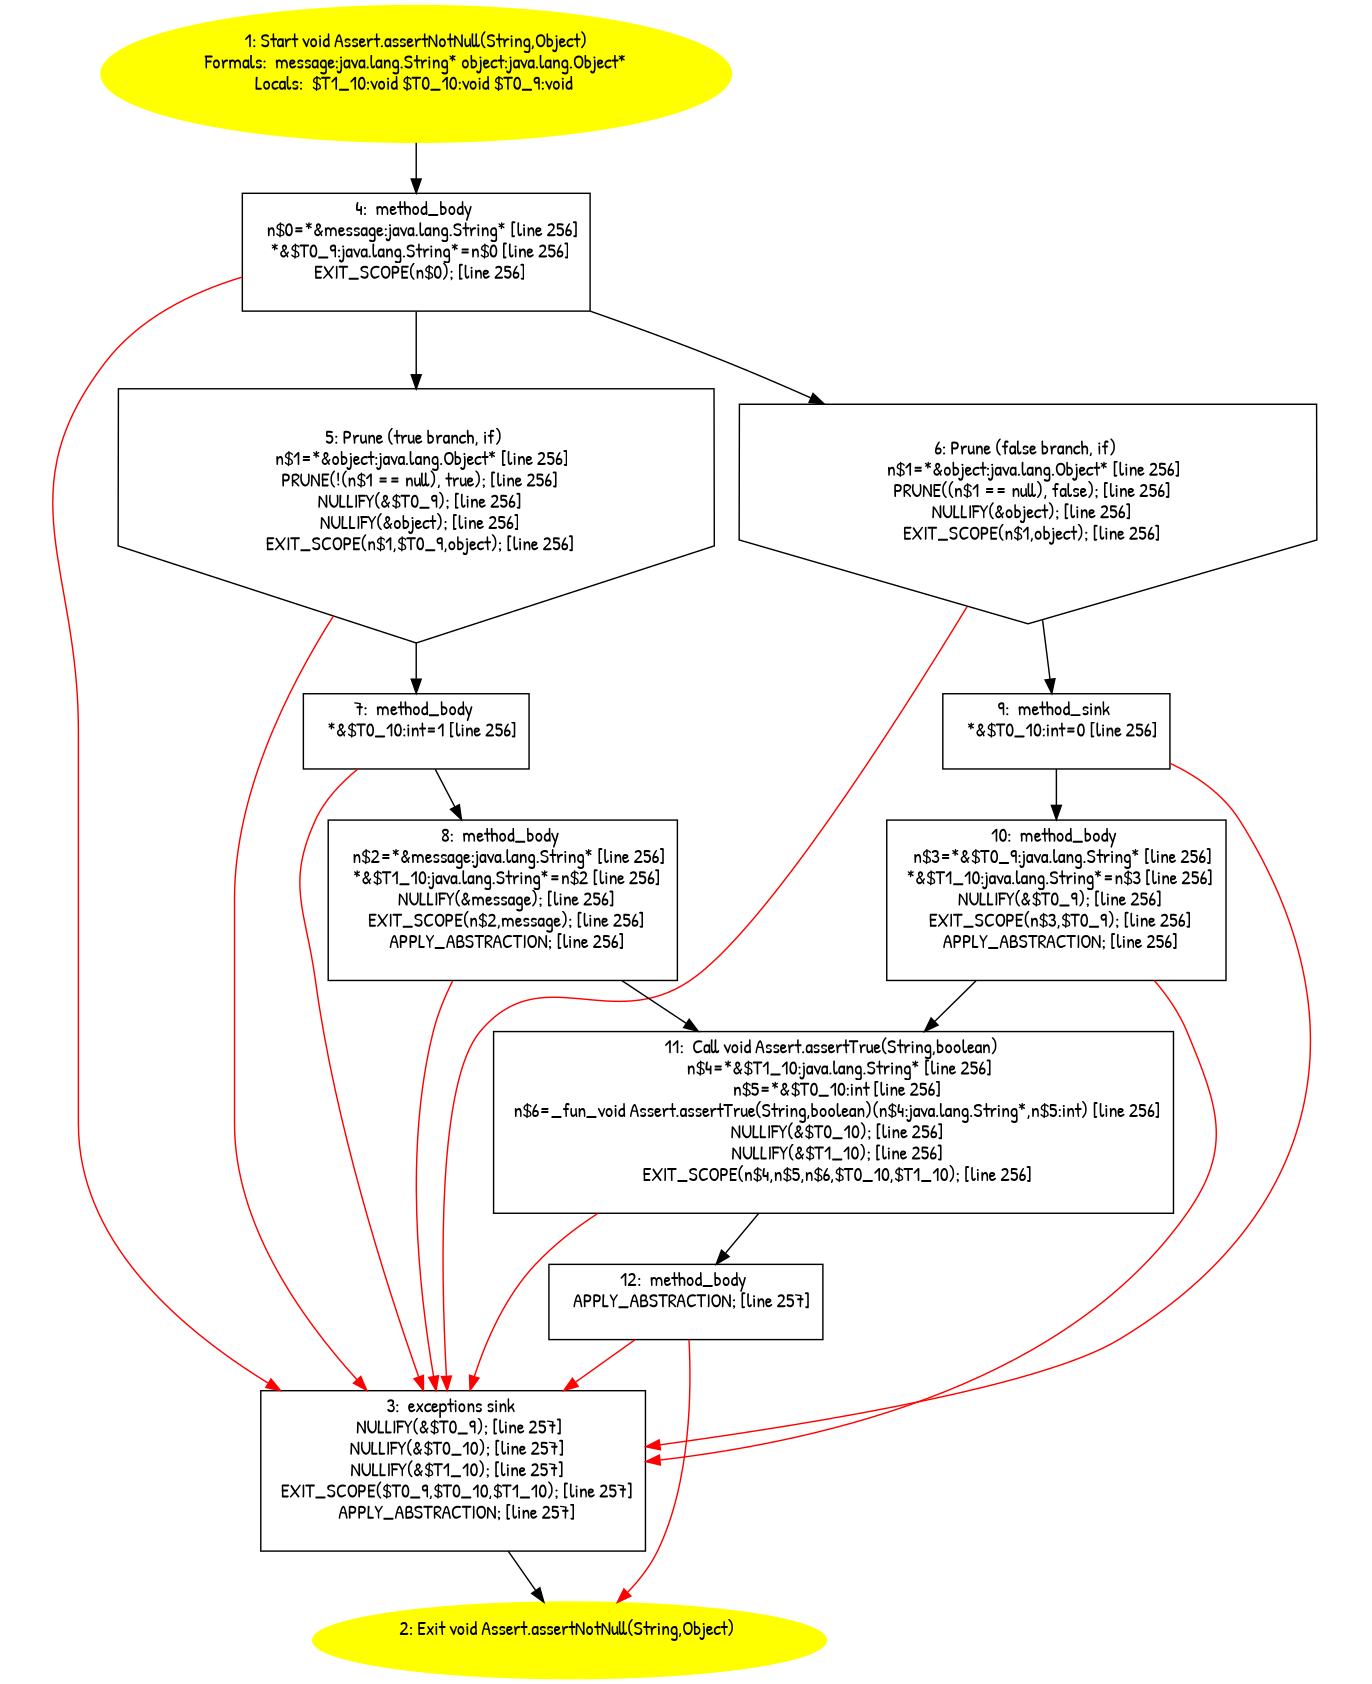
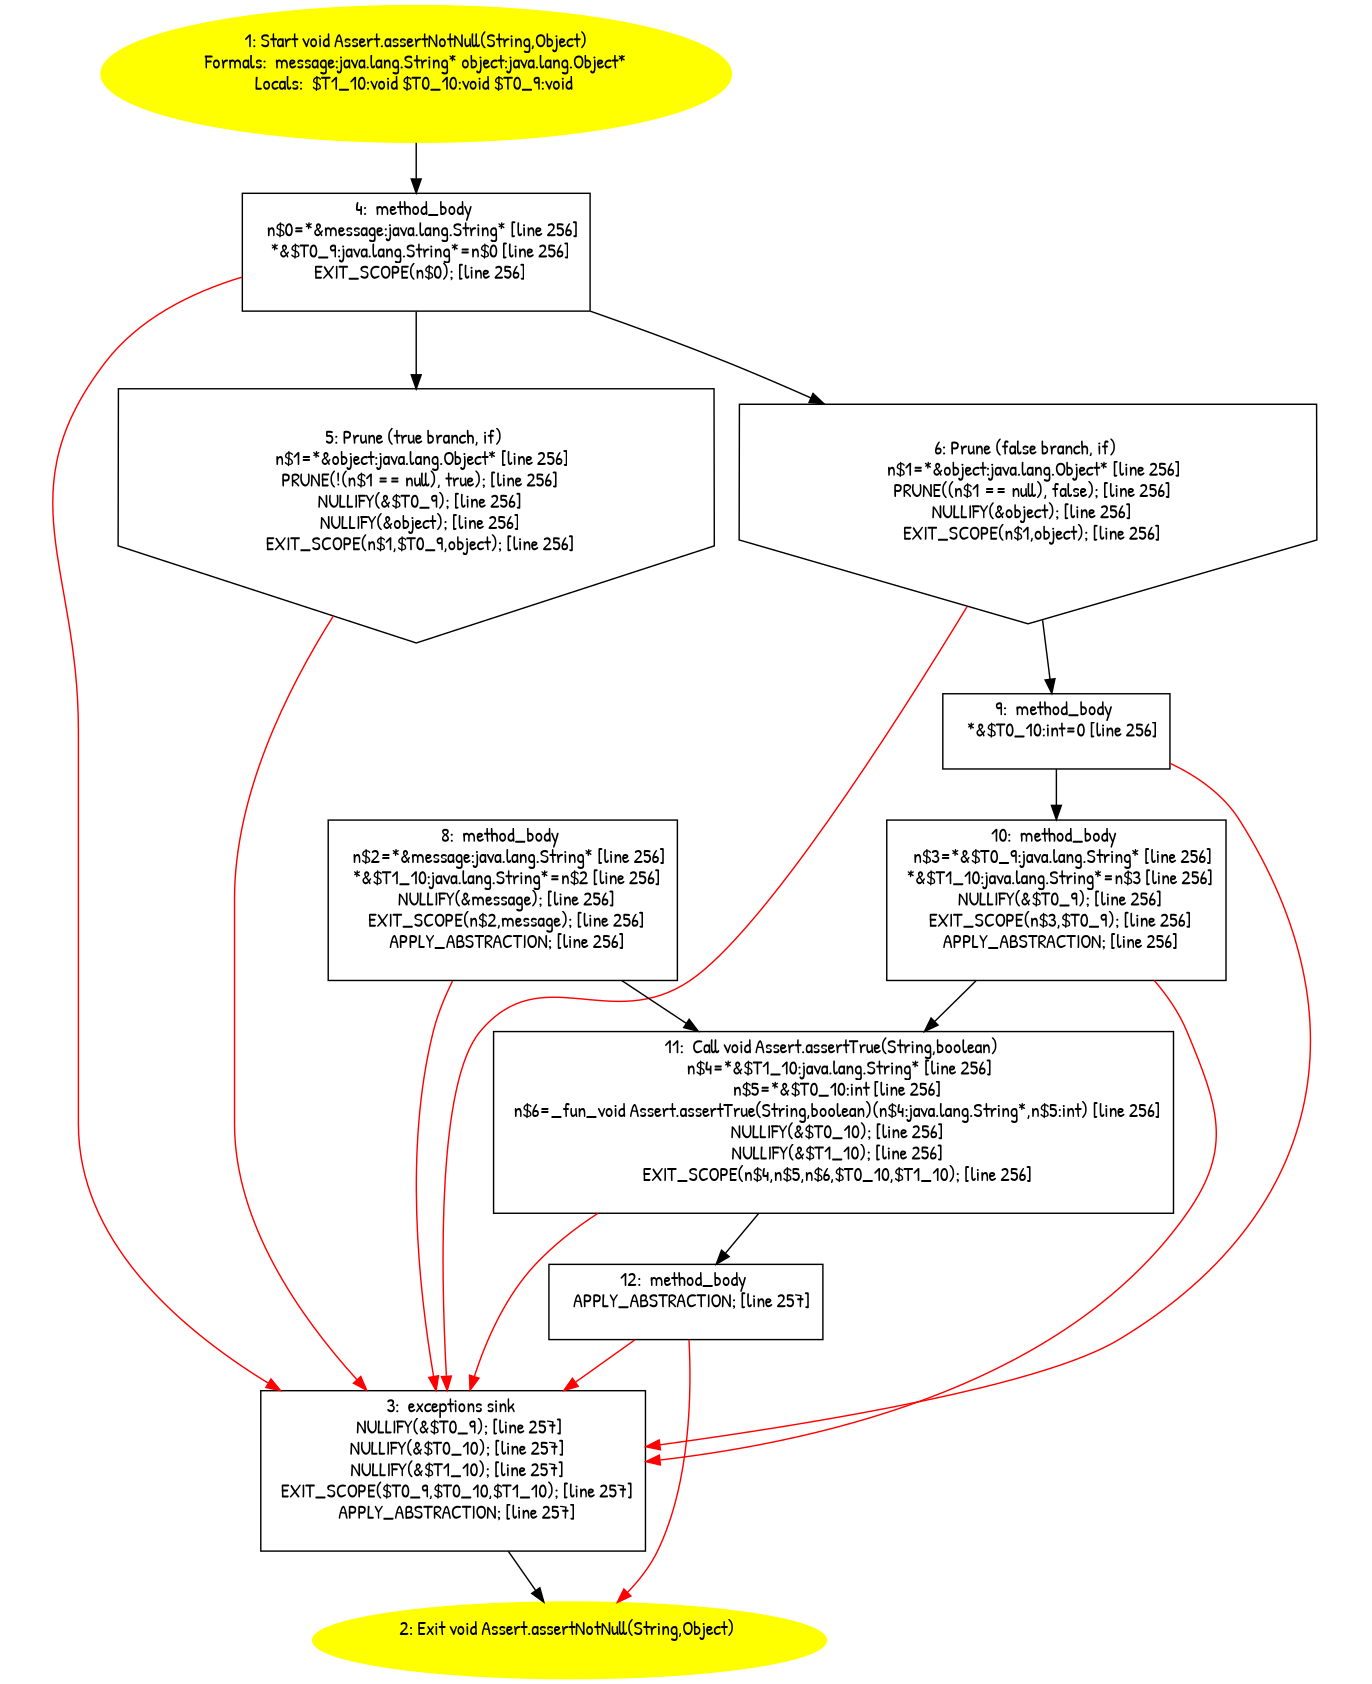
node "7:  method_body *&$T0_10:int=1 [line 256]": removed
node "9:  method_sink *&$T0_10:int=0 [line 256]": label "9:  method_sink *&$T0_10:int=0 [line 256]" -> "9:  method_body *&$T0_10:int=0 [line 256]"
